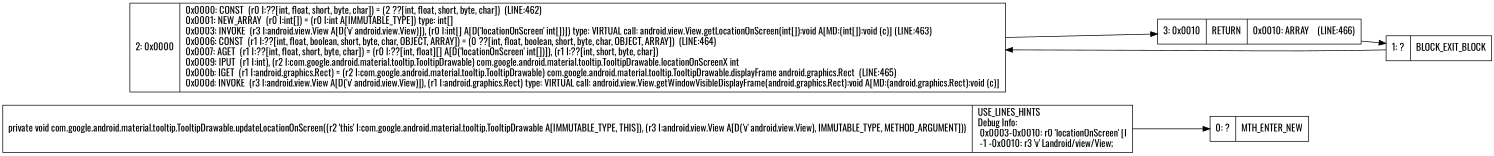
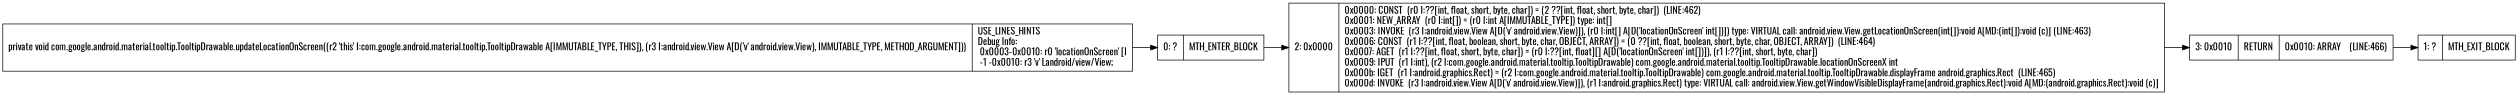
node "1: ?": text "BLOCK_EXIT_BLOCK" -> "MTH_EXIT_BLOCK"
edge "1: ?" -> "2: 0x0000": now "0: ?" -> "2: 0x0000"
node "0: ?": text "MTH_ENTER_NEW" -> "MTH_ENTER_BLOCK"
